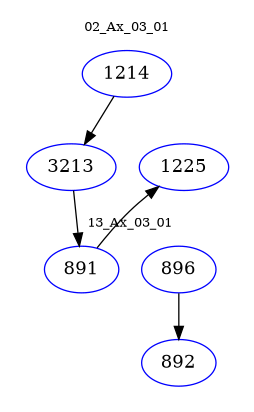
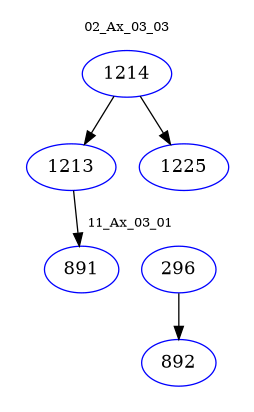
cluster "02_Ax_03_01": label "02_Ax_03_01" -> "02_Ax_03_03"
node "3213": label "3213" -> "1213"
edge "891" -> "1225": now "1214" -> "1225"
cluster "13_Ax_03_01": label "13_Ax_03_01" -> "11_Ax_03_01"
node "896": label "896" -> "296"
